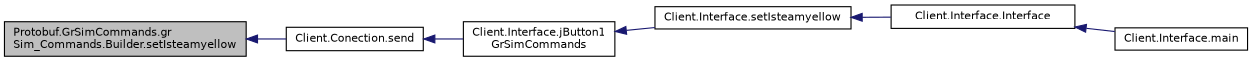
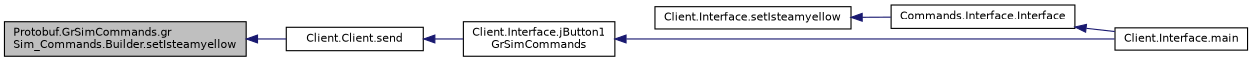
node "Client.Interface.Interface": label "Client.Interface.Interface" -> "Commands.Interface.Interface"
edge "Client.Interface.setIsteamyellow" -> "Client.Interface.jButton1 GrSimCommands": now "Client.Interface.main" -> "Client.Interface.jButton1 GrSimCommands"
node "Client.Conection.send": label "Client.Conection.send" -> "Client.Client.send"
